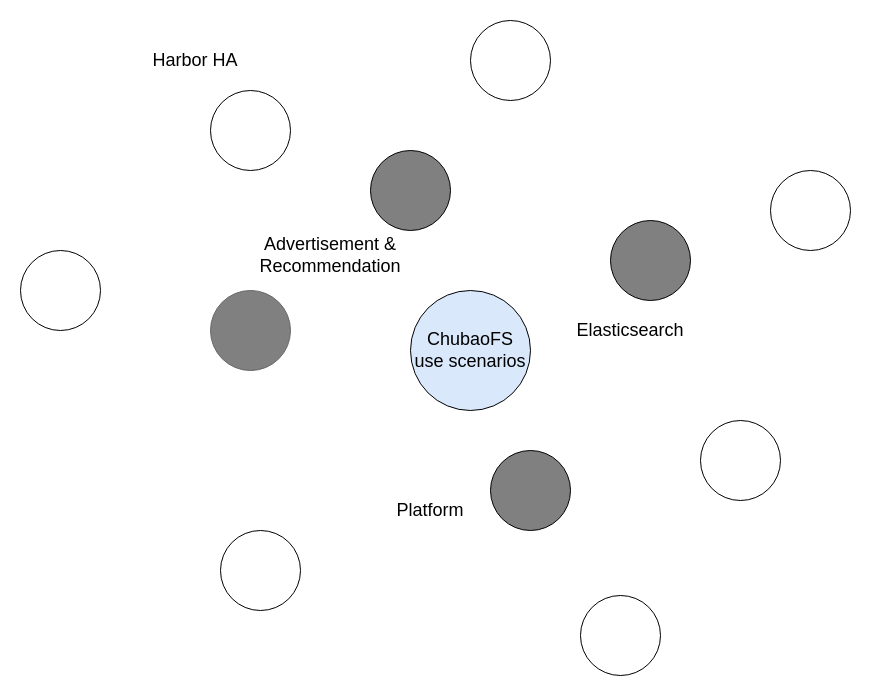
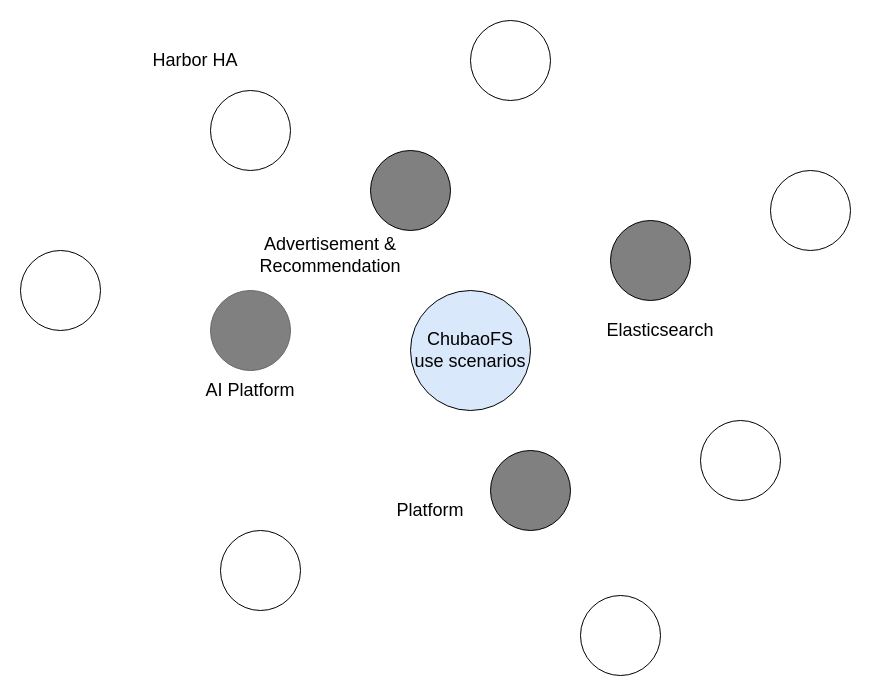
node "Elasticsearch": moved (631, 331) -> (661, 331)
node "AI Platform": added
